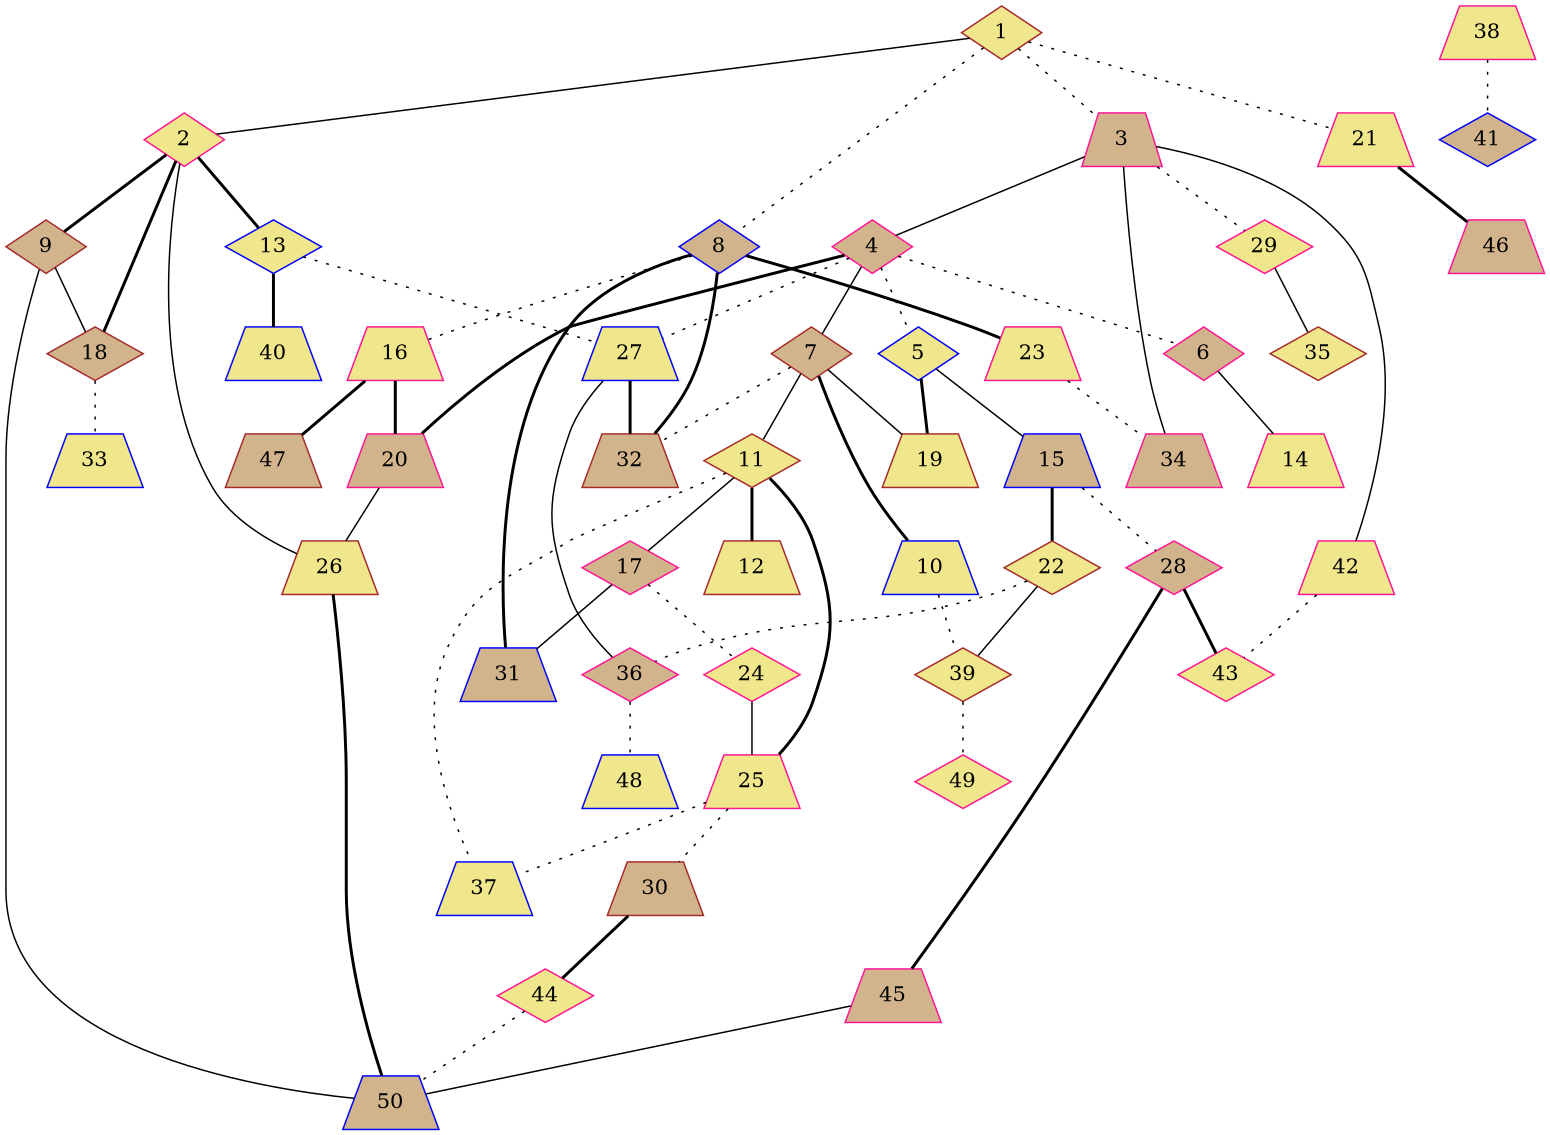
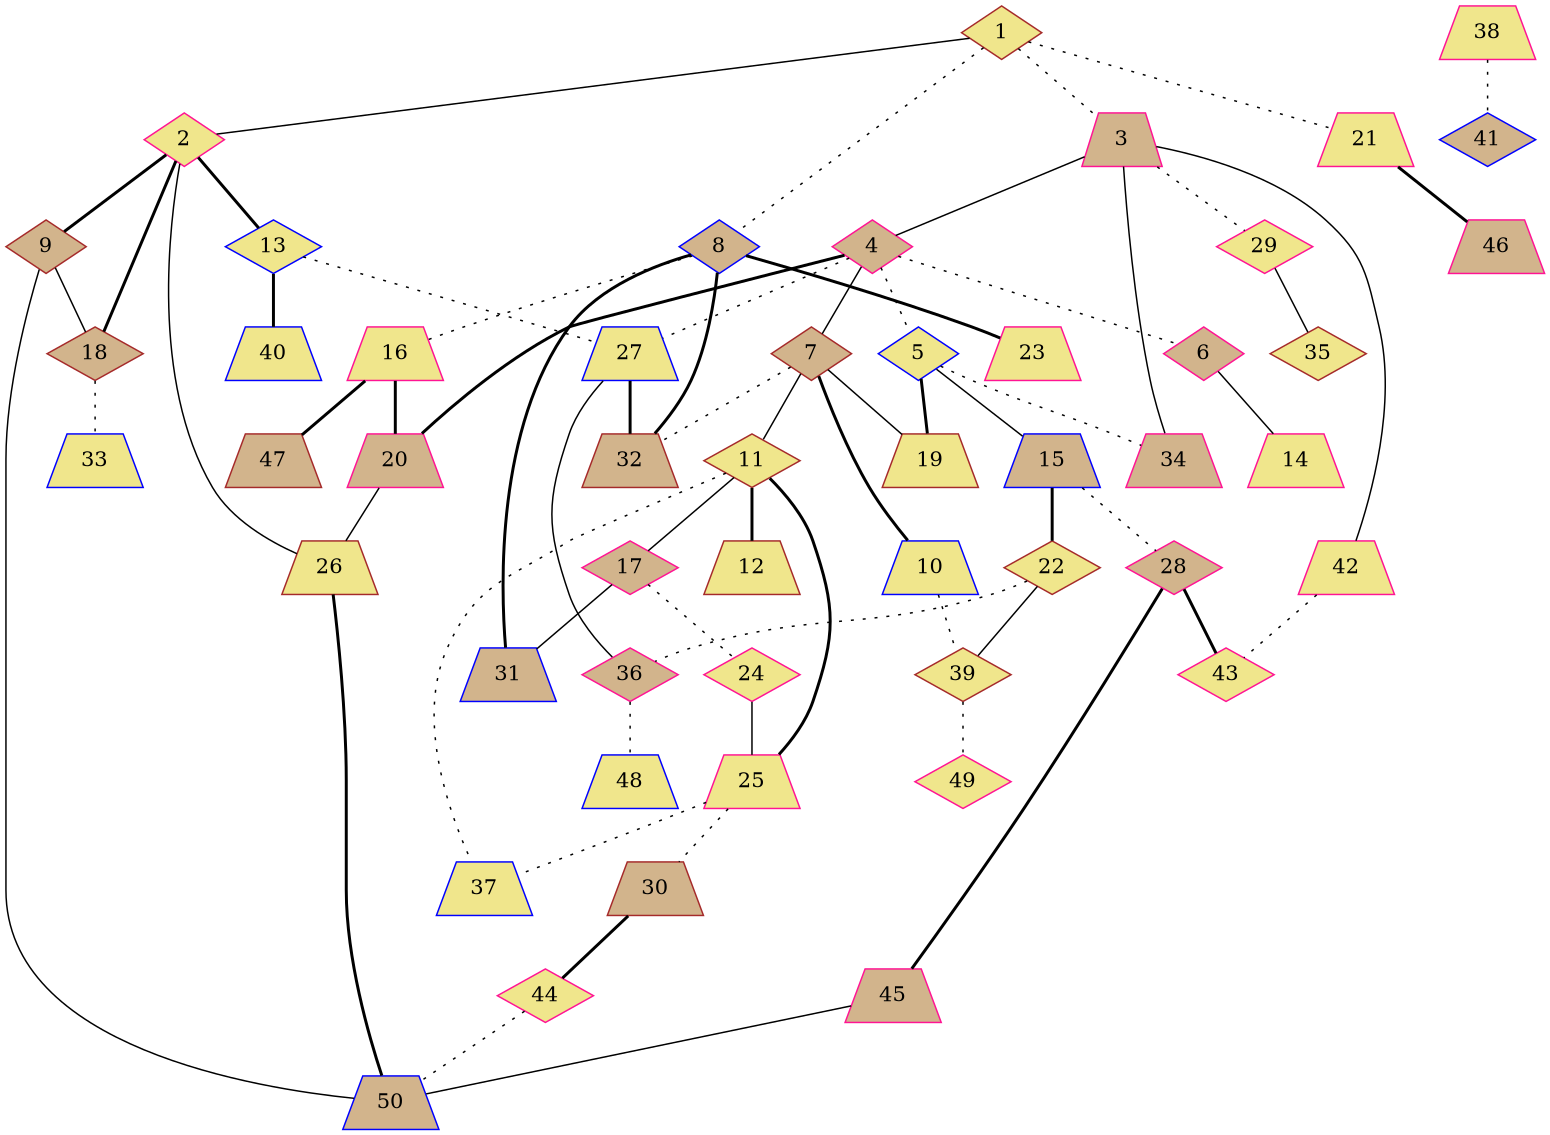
edge "23" -- "34": now "5" -- "34"
